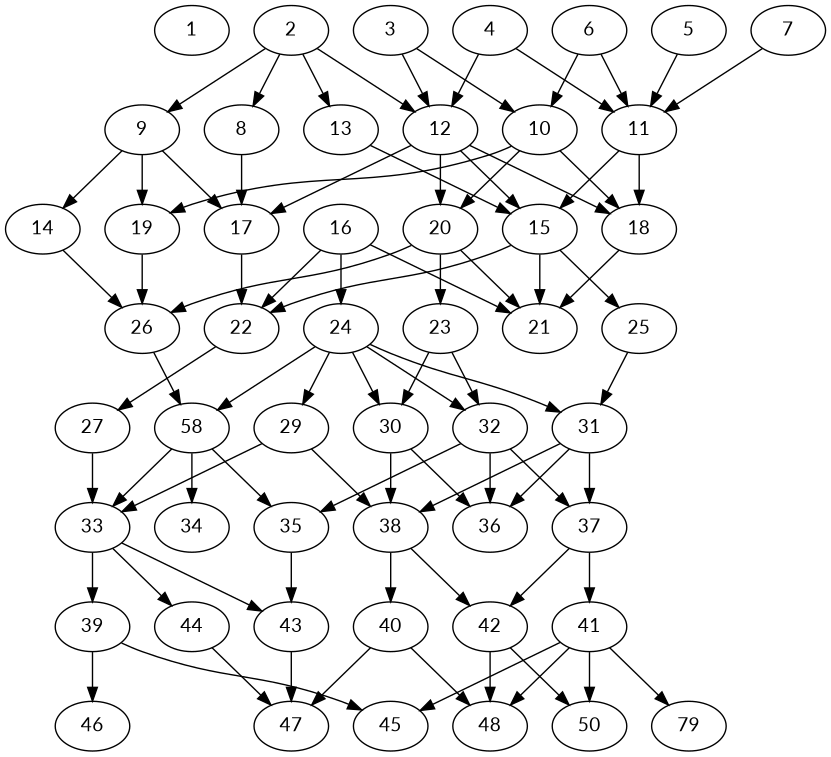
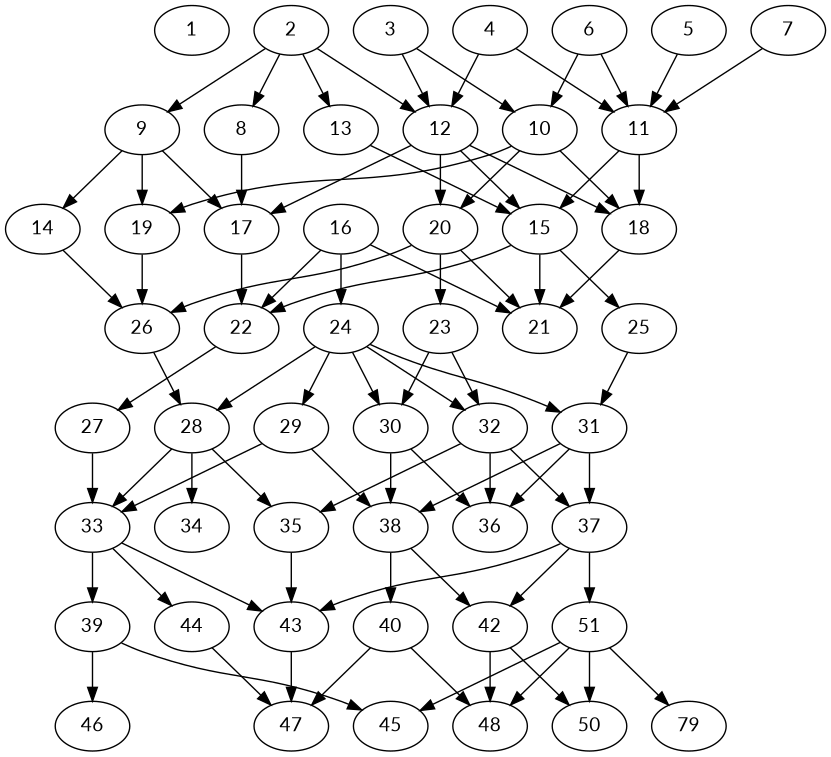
node "58": label "58" -> "28"
edge "37" -> "43": added
node "41": label "41" -> "51"
